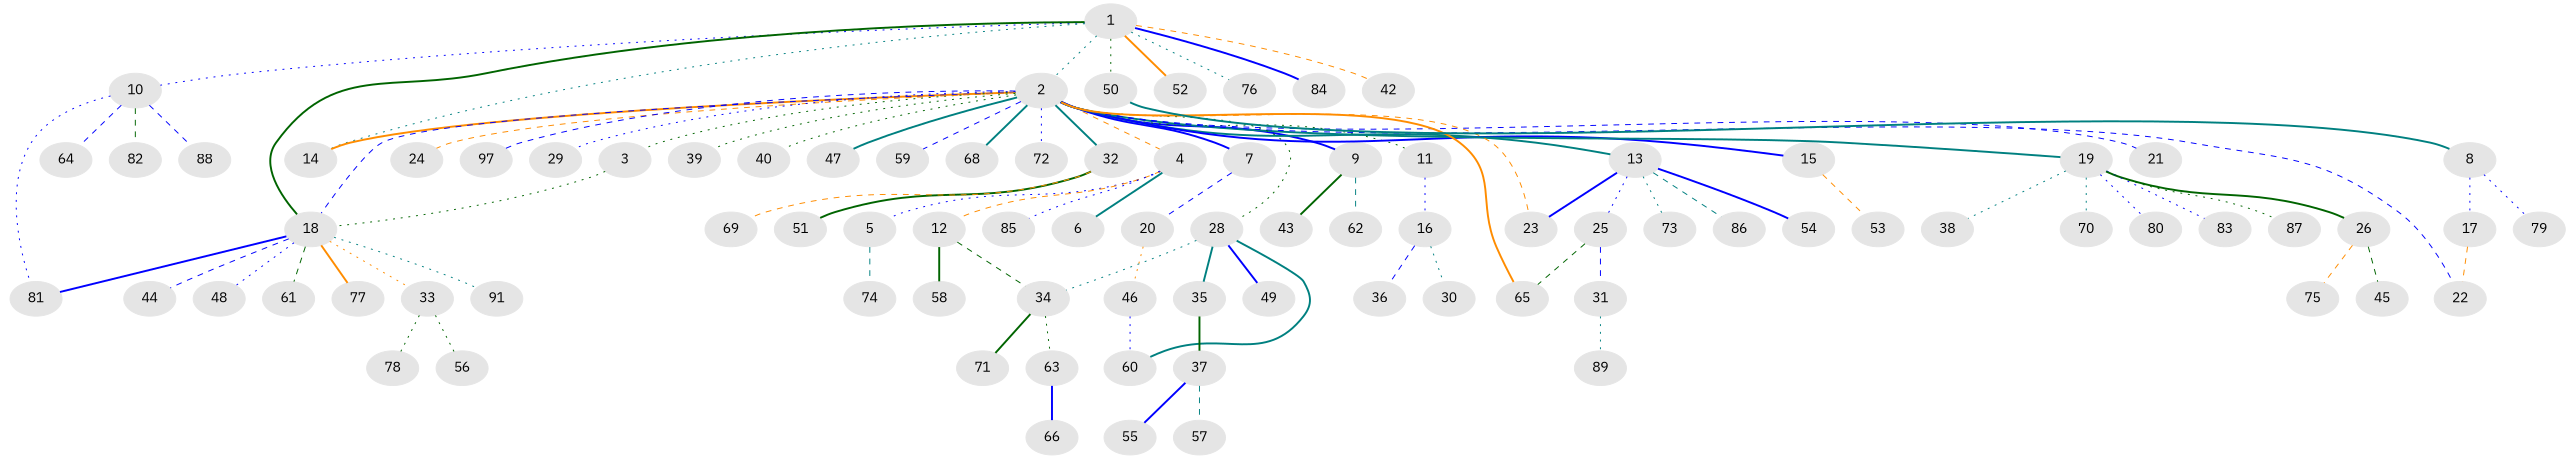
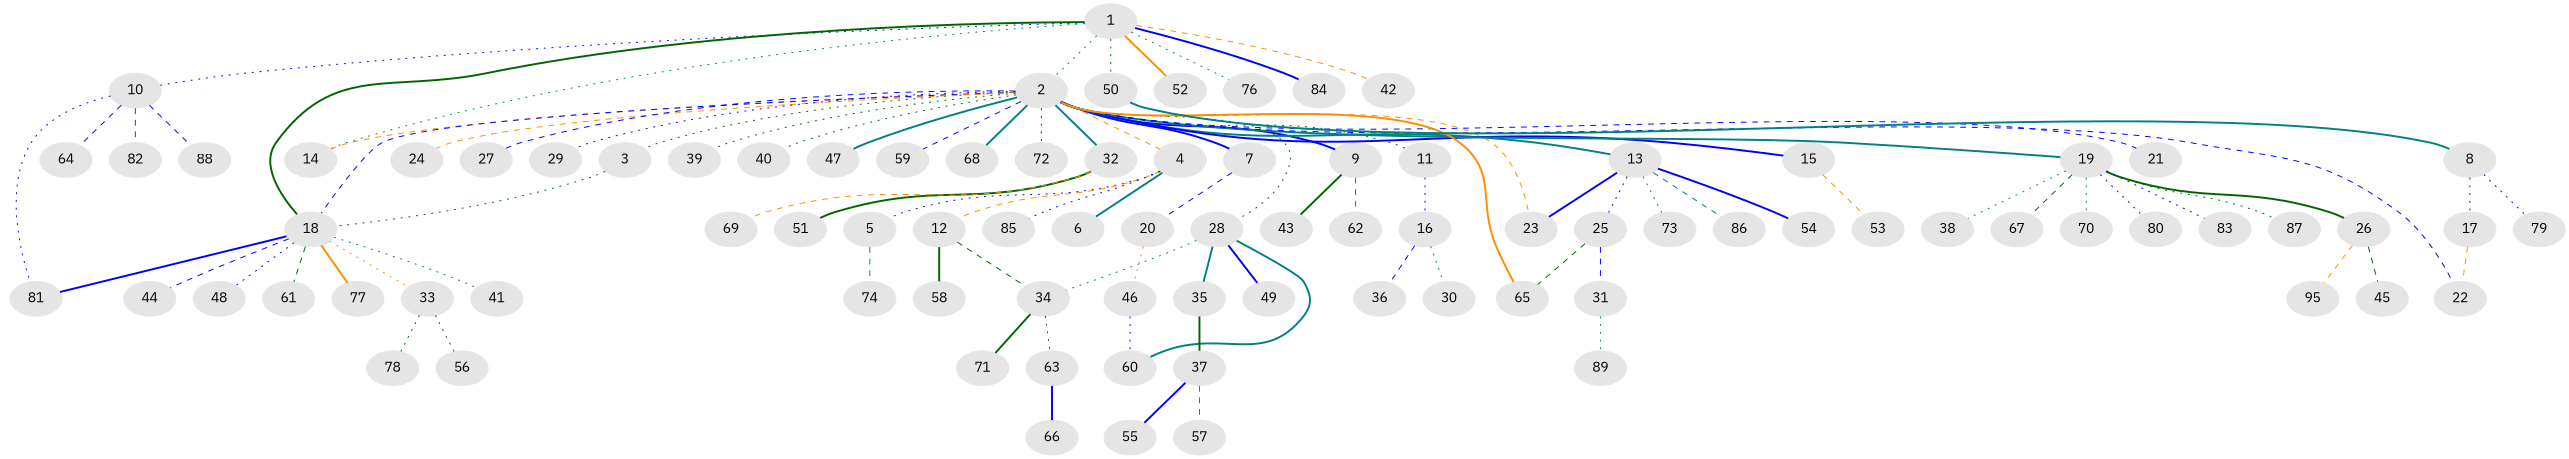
edge "2" -- "14": style bold -> dashed
node "97": label "97" -> "27"
node "67": added
node "91": label "91" -> "41"
node "75": label "75" -> "95"
